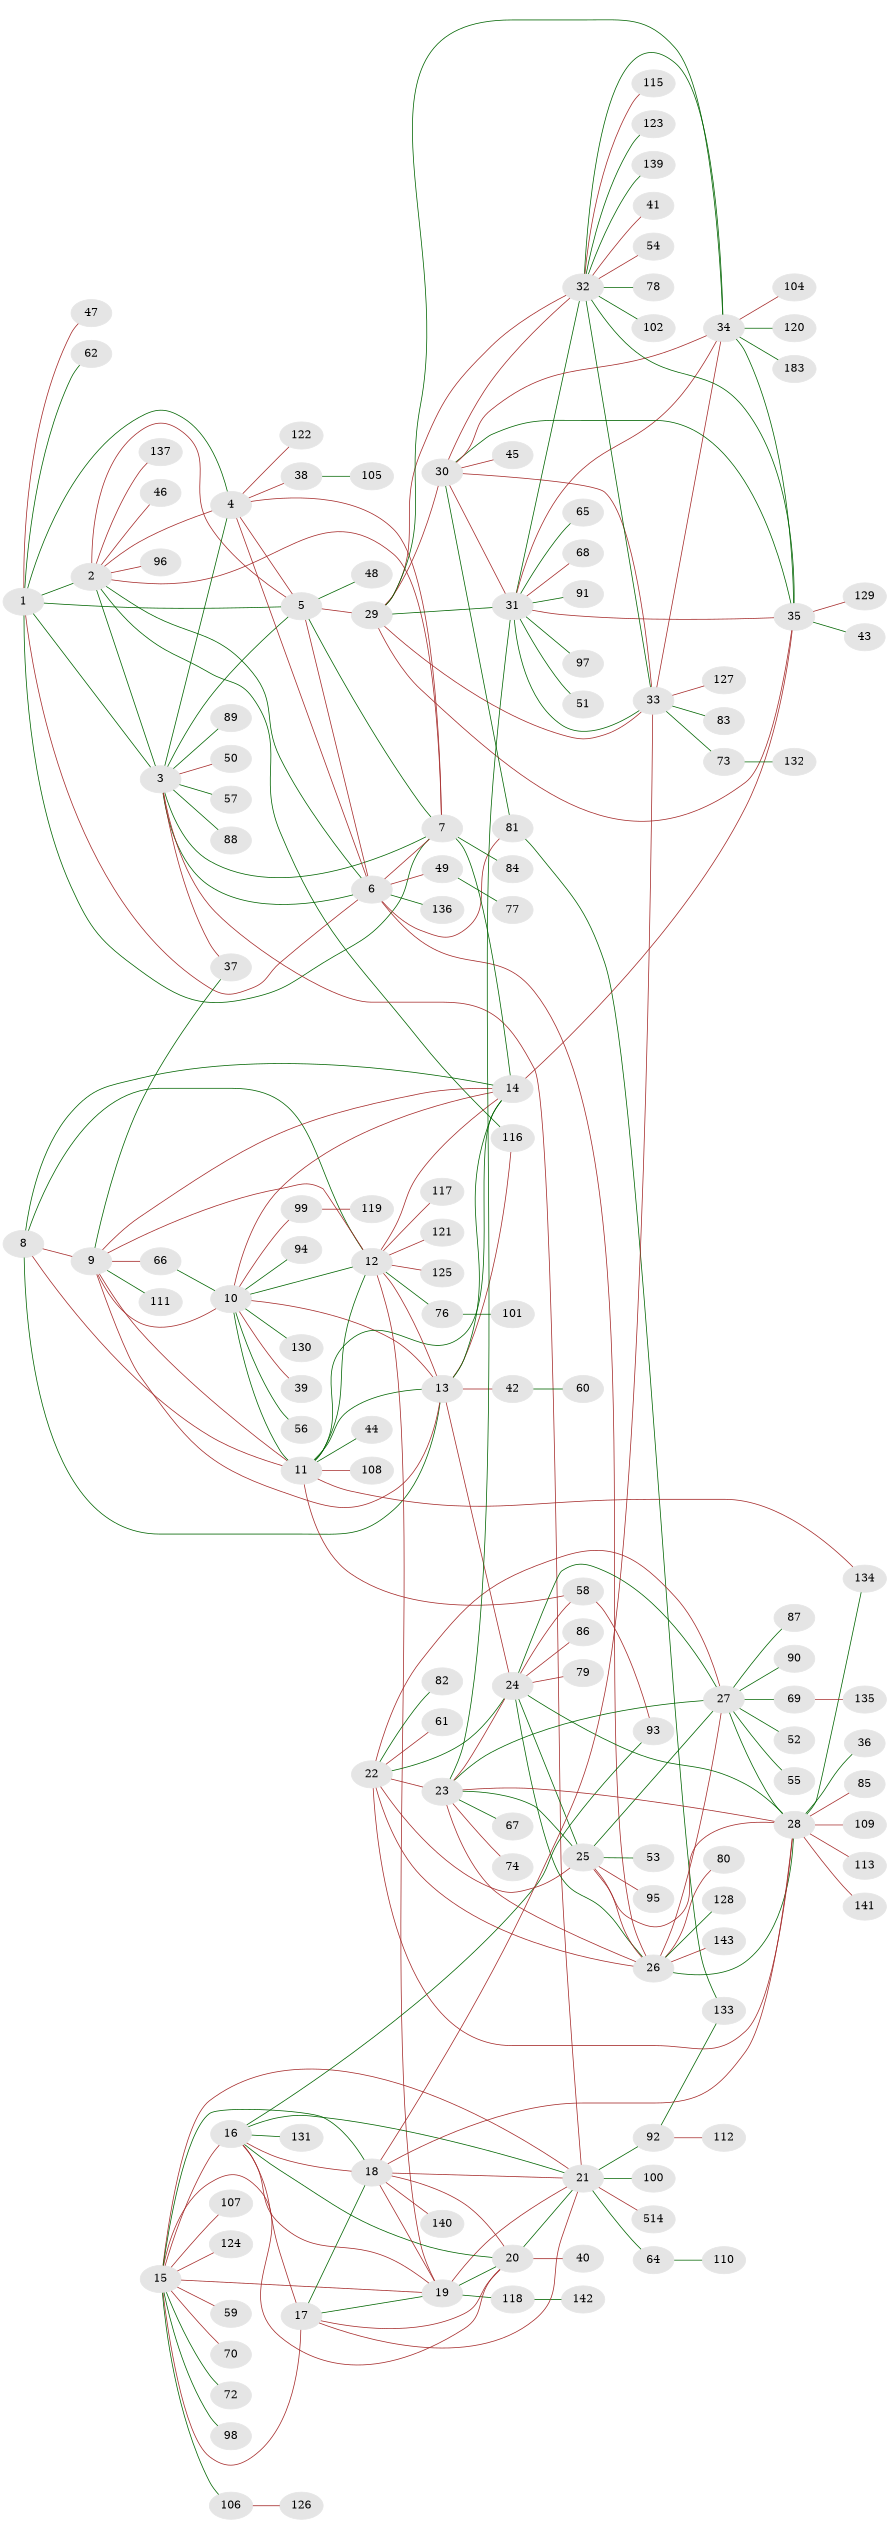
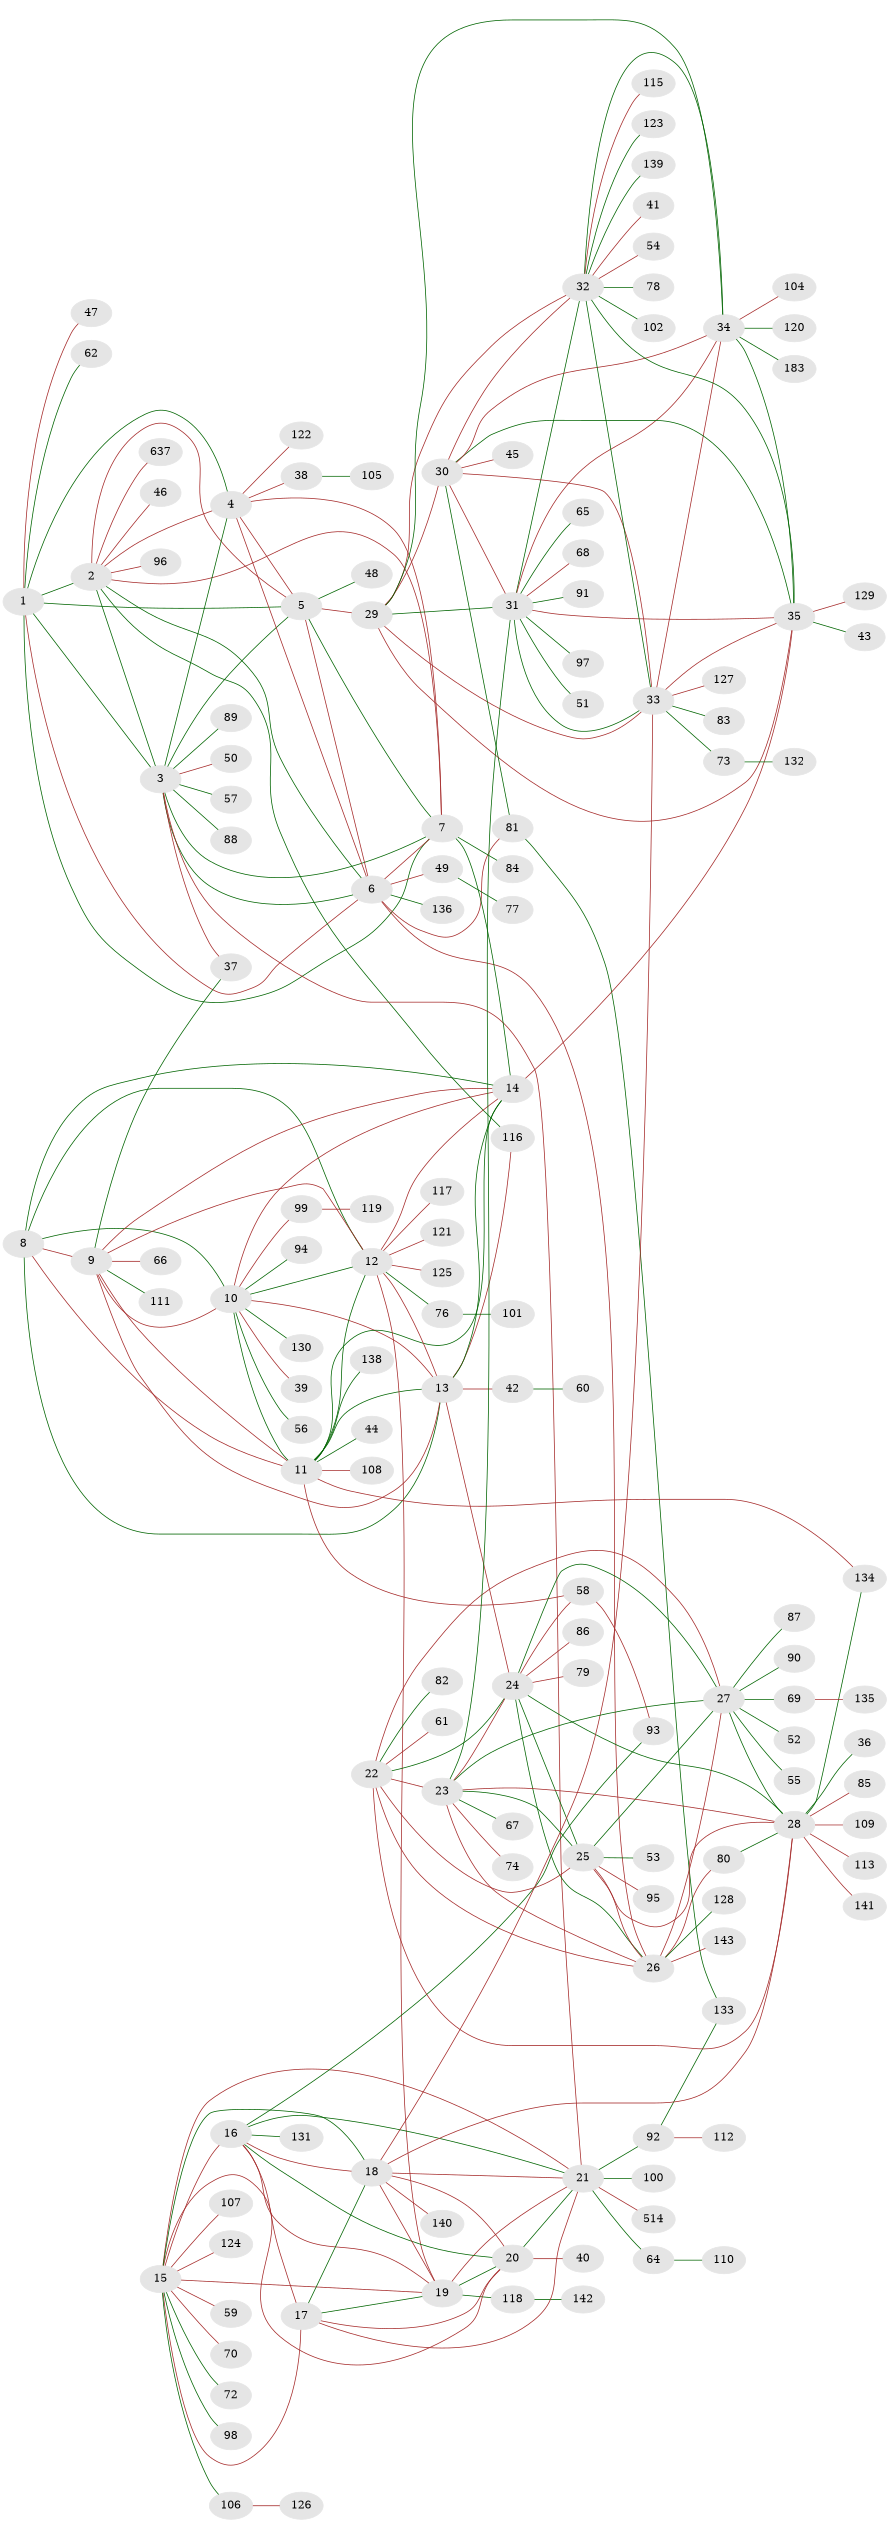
node "137": label "137" -> "637"
edge "35" -- "33": added
edge "66" -- "10": now "8" -- "10"
node "138": added
edge "28" -- "26": now "28" -- "80"
